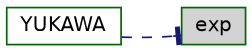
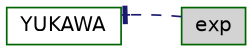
edge "YUKAWA" -> "exp": reversed
